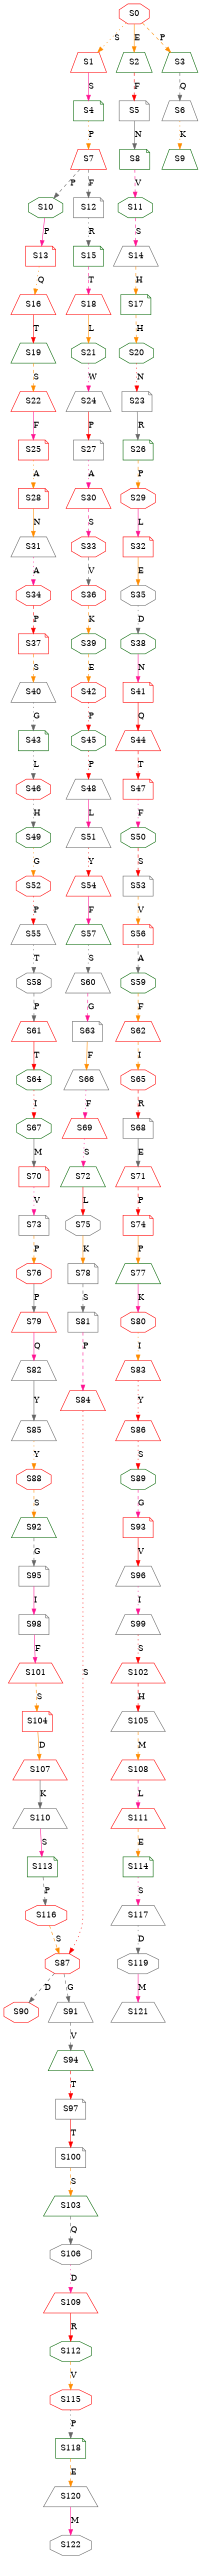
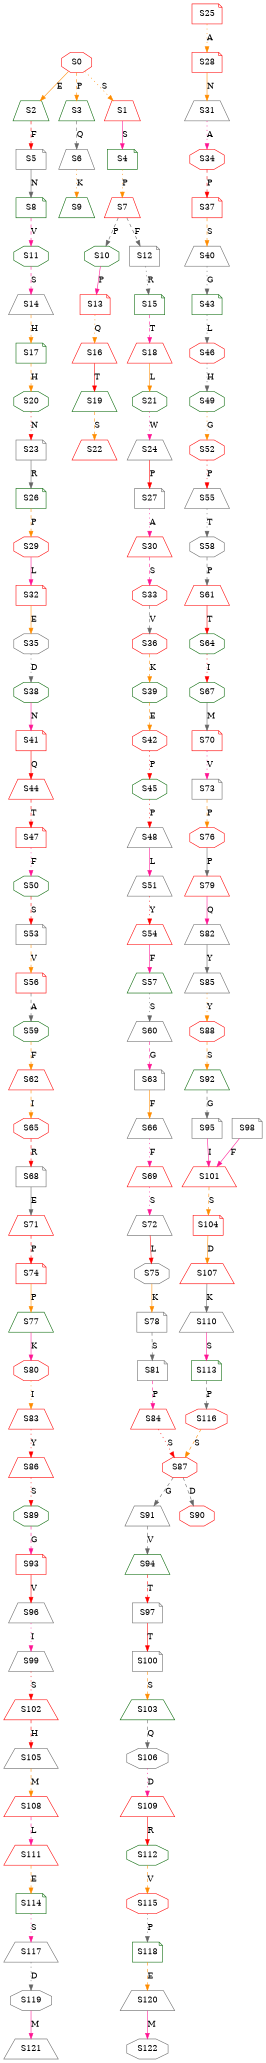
edge "S22" -> "S25": removed, label "F"
node "S72": color darkgreen -> gray40
edge "S95" -> "S98": now "S95" -> "S101"
